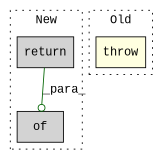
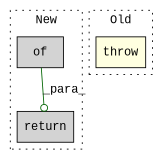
edge "return" -> "of": reversed
